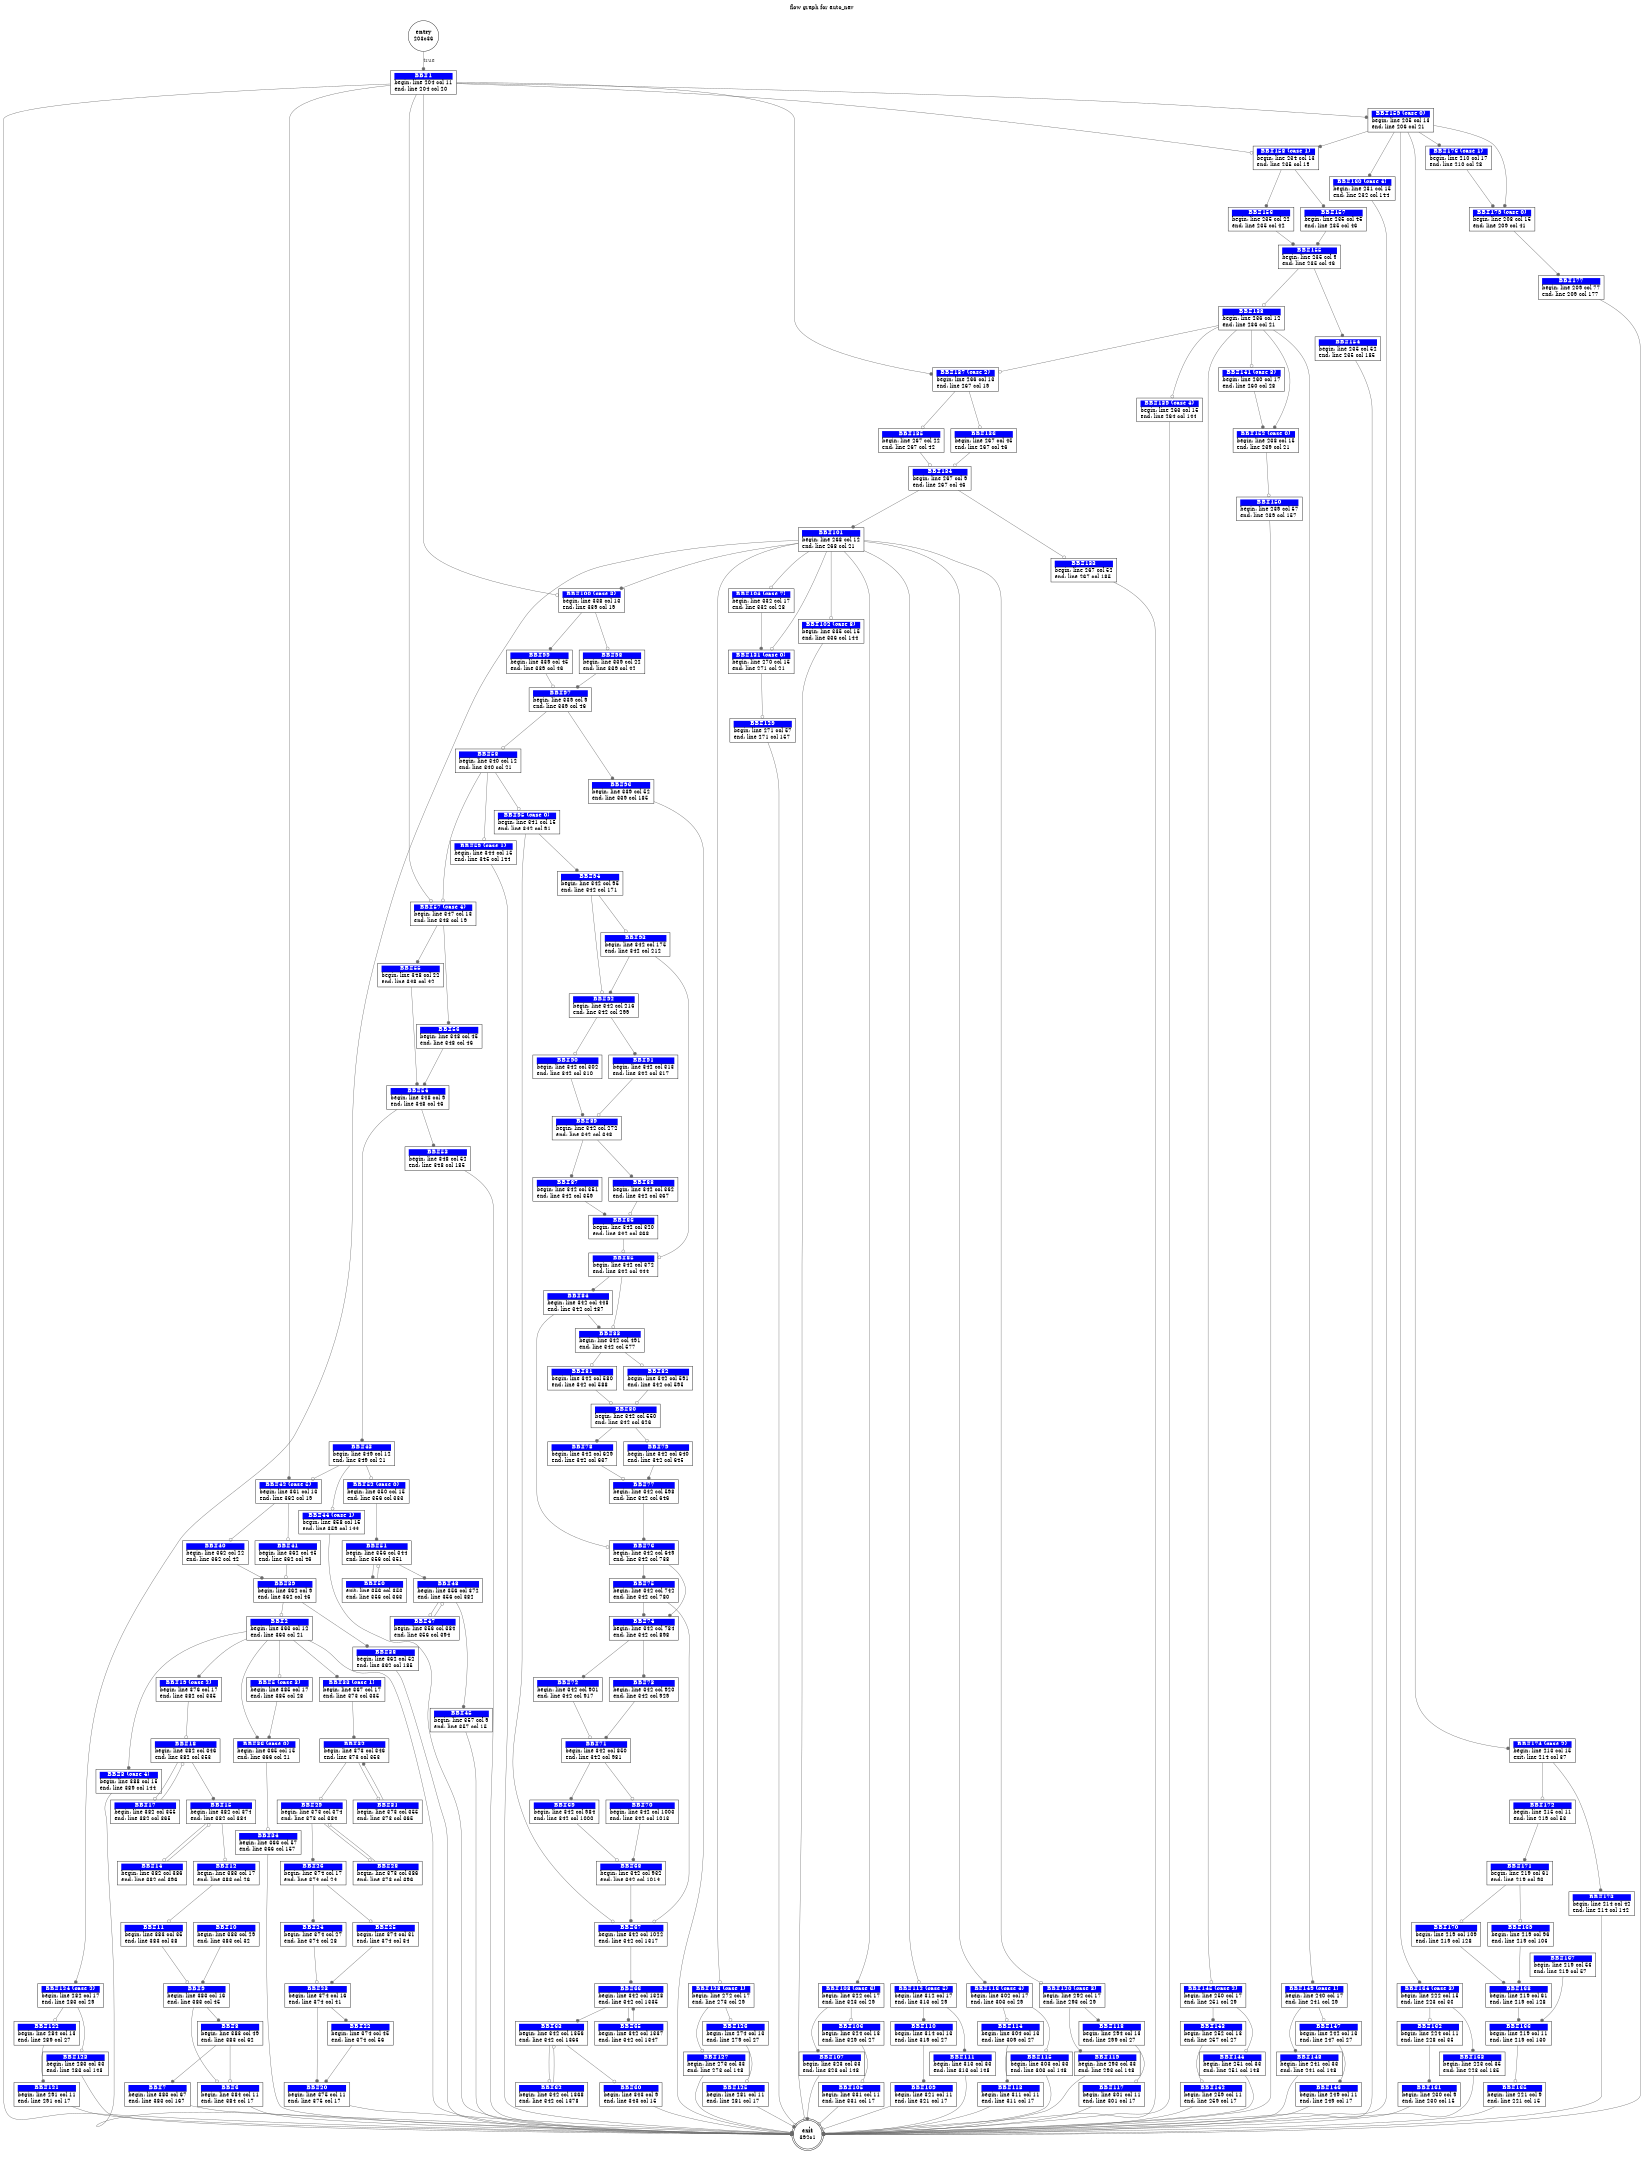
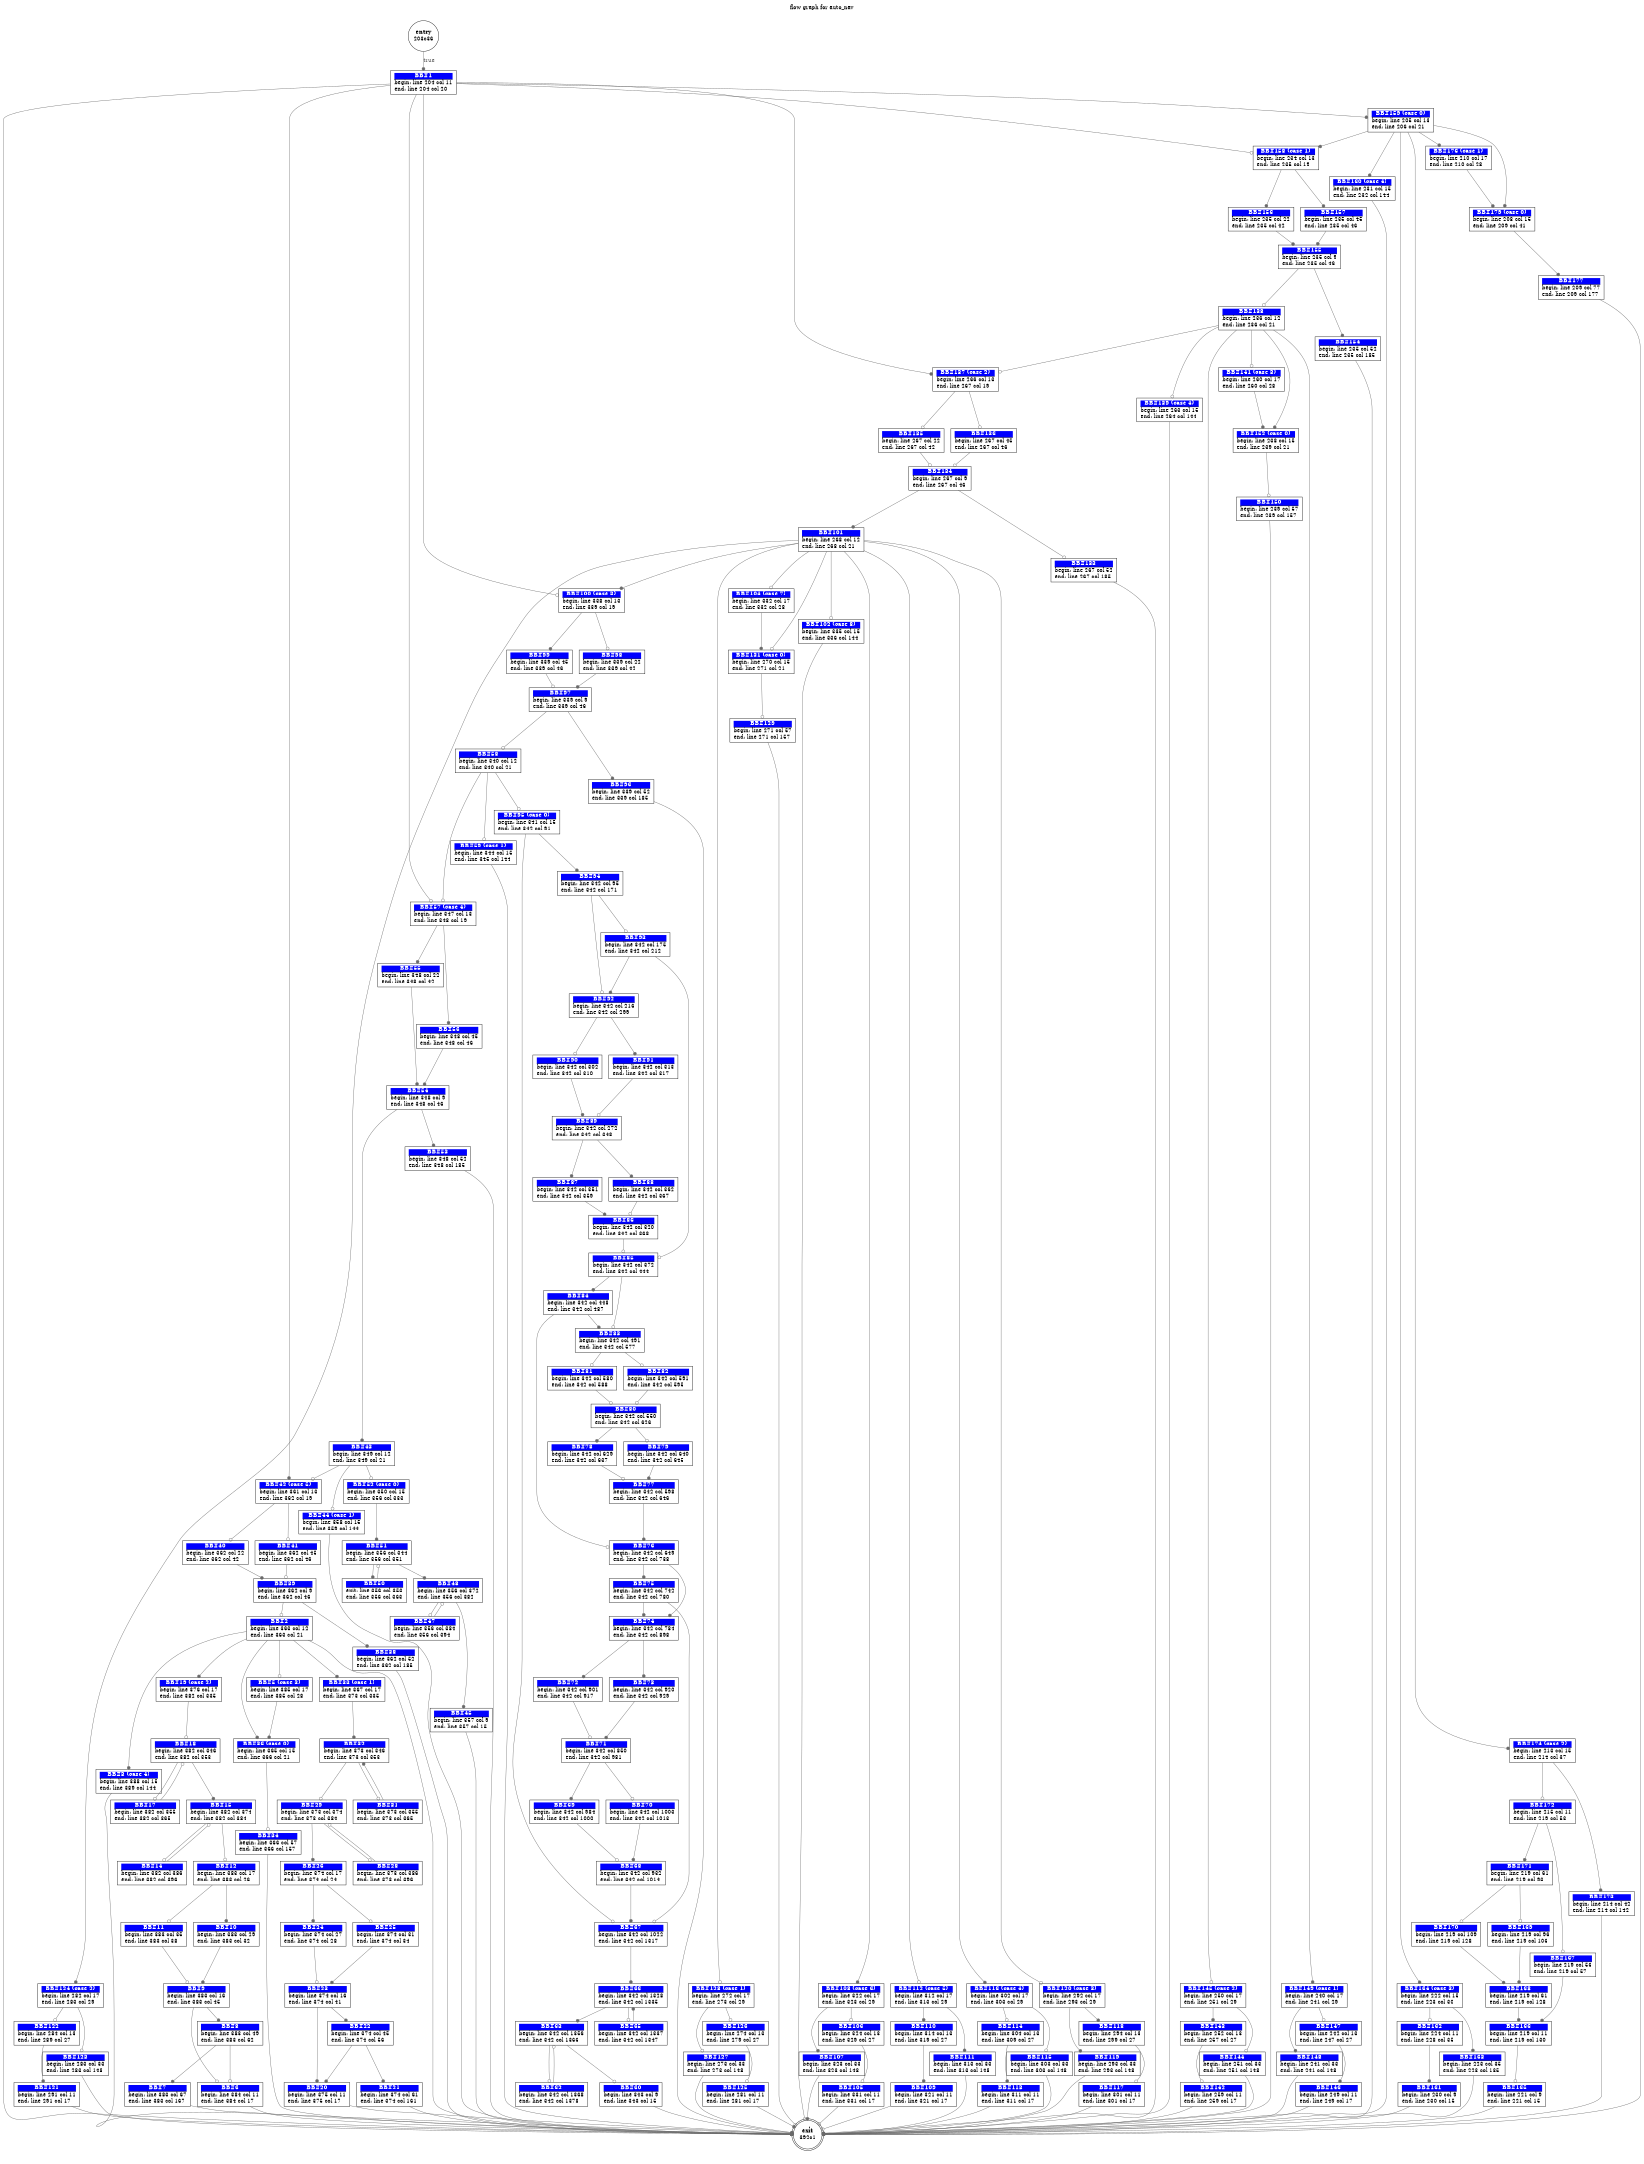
node "BB#174 (case 2)": text "exit: line 214 col 37" -> "end: line 214 col 37"
edge "BB#172" -> "BB#167": added
edge "BB#12" -> "BB#10": added
edge "BB#66" -> "BB#65": arrowhead dot -> odot
node "BB#21": added
